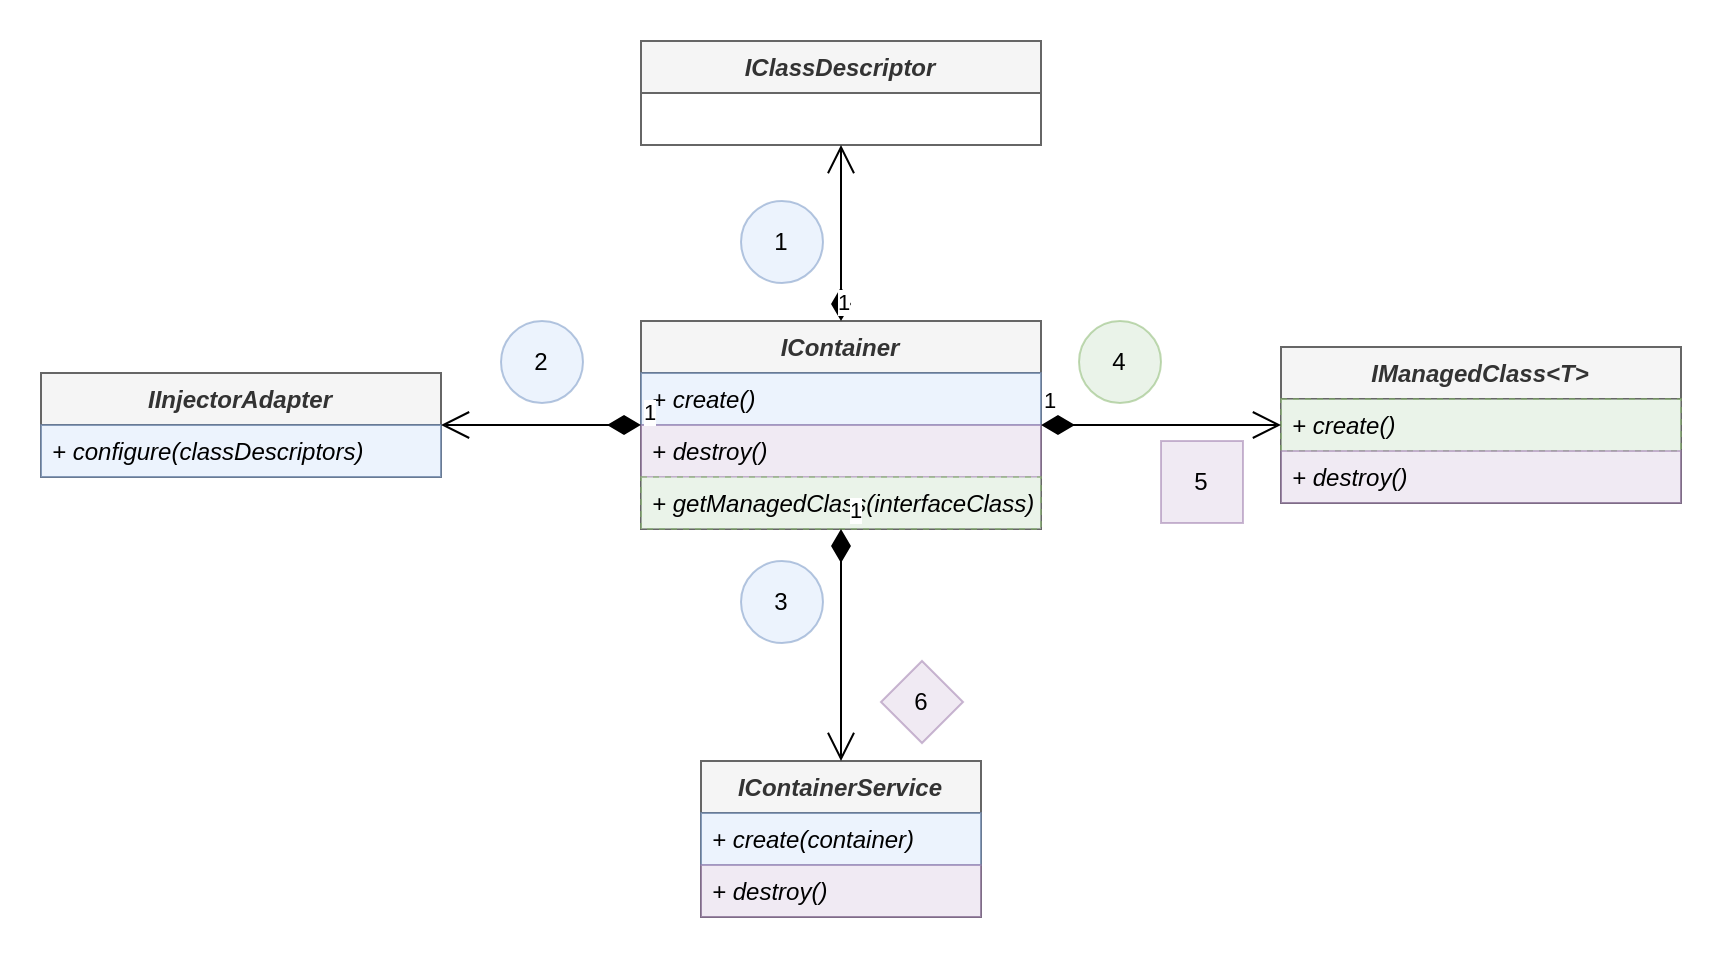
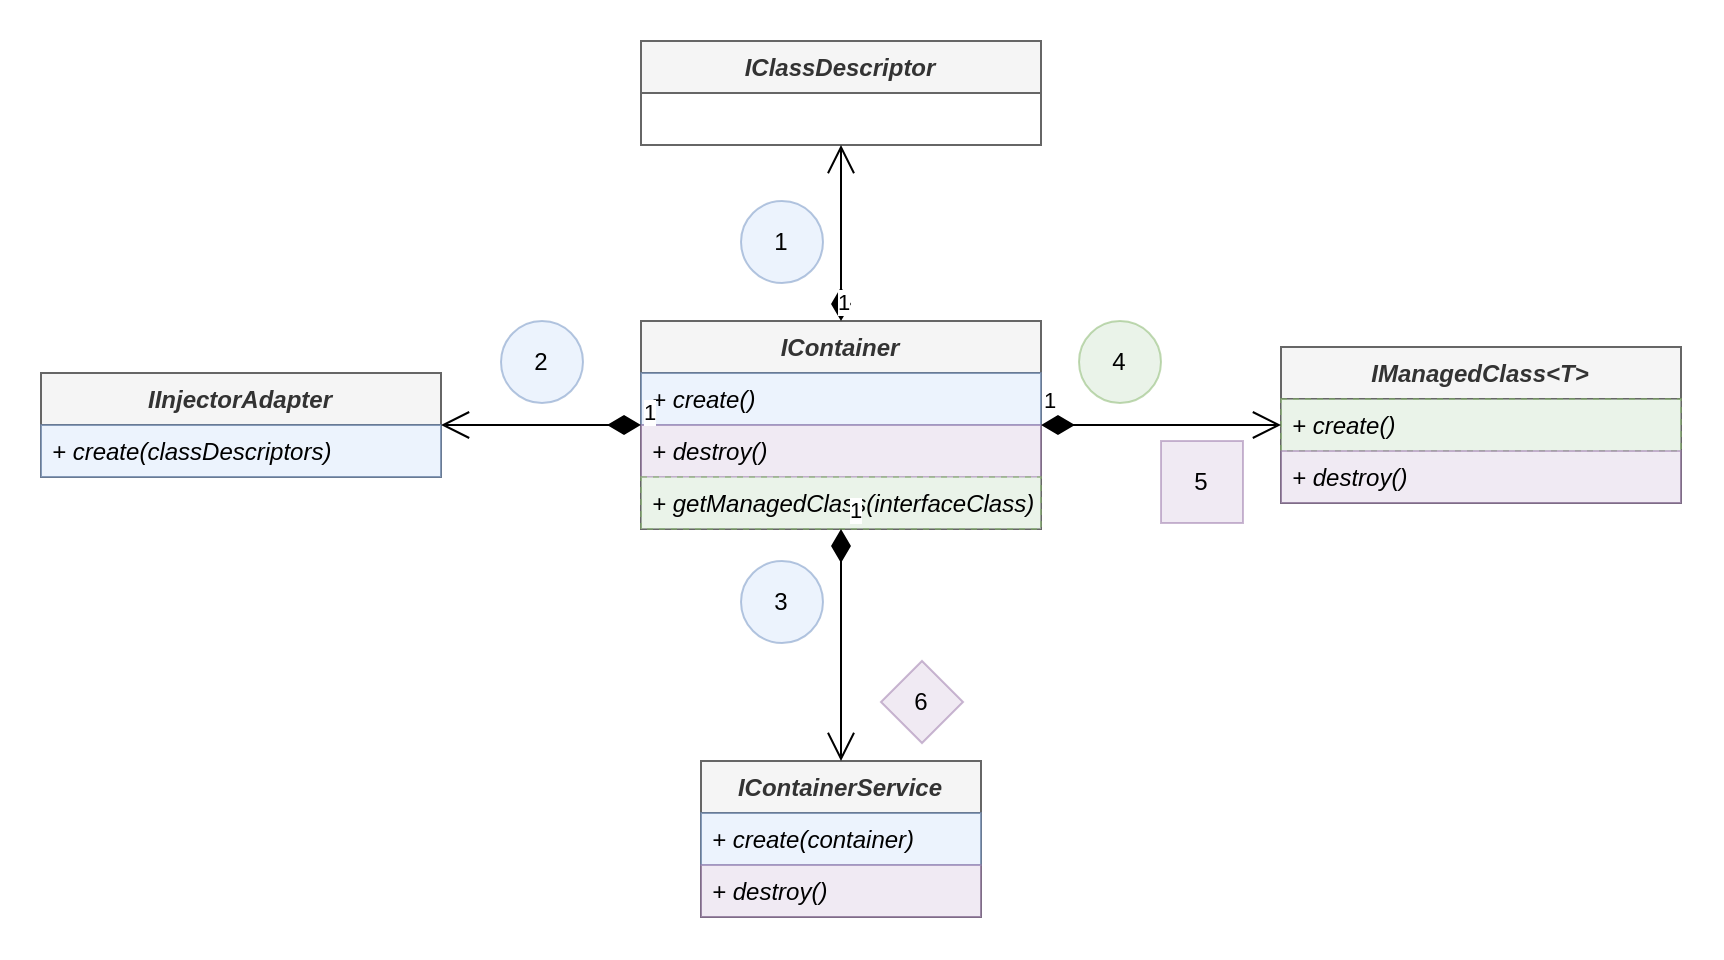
node "+ configure(classDescriptors)": label "+ configure(classDescriptors)" -> "+ create(classDescriptors)"
